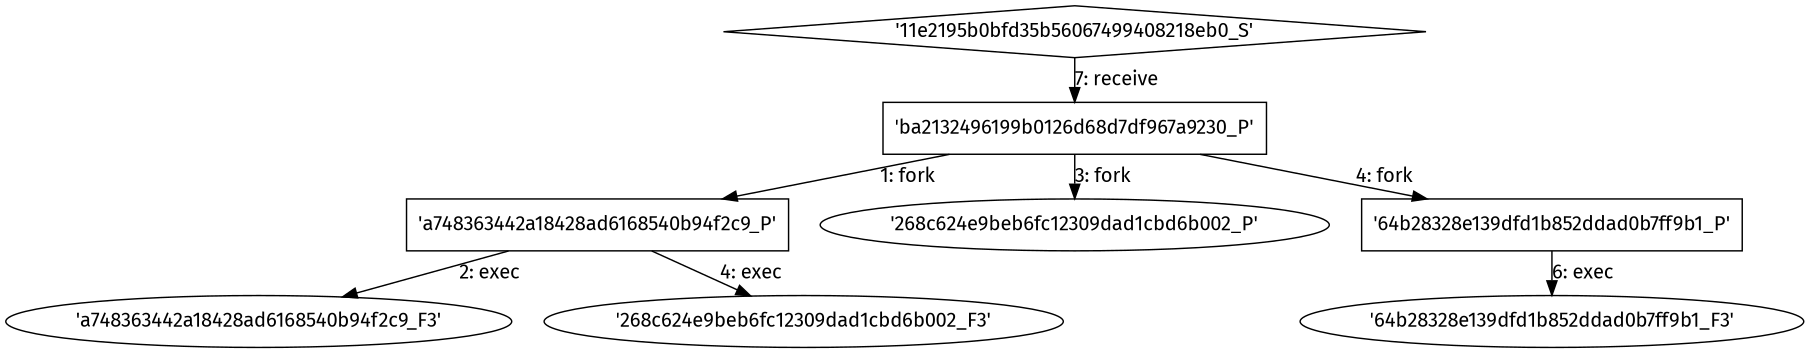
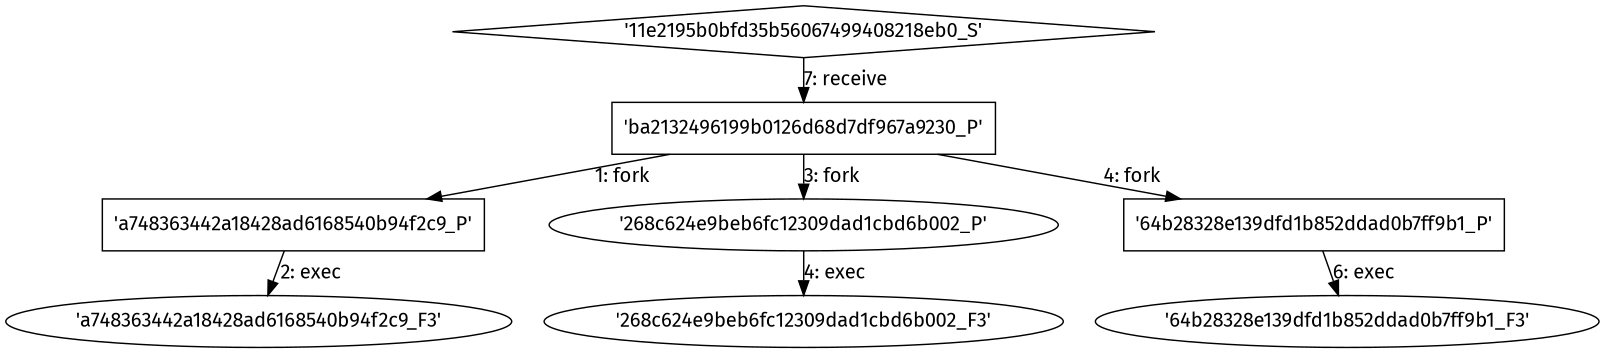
edge "'a748363442a18428ad6168540b94f2c9_P'" -> "'268c624e9beb6fc12309dad1cbd6b002_F3'": now "'268c624e9beb6fc12309dad1cbd6b002_P'" -> "'268c624e9beb6fc12309dad1cbd6b002_F3'"
